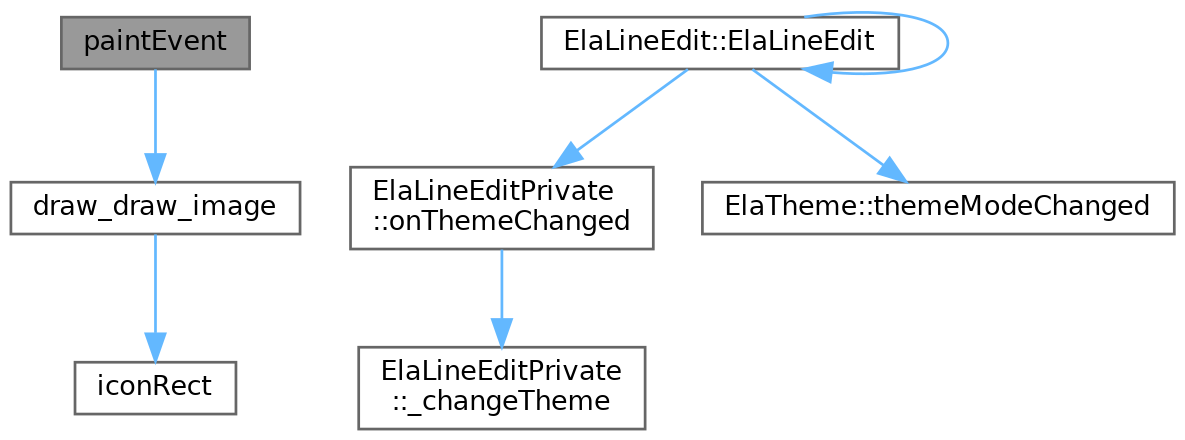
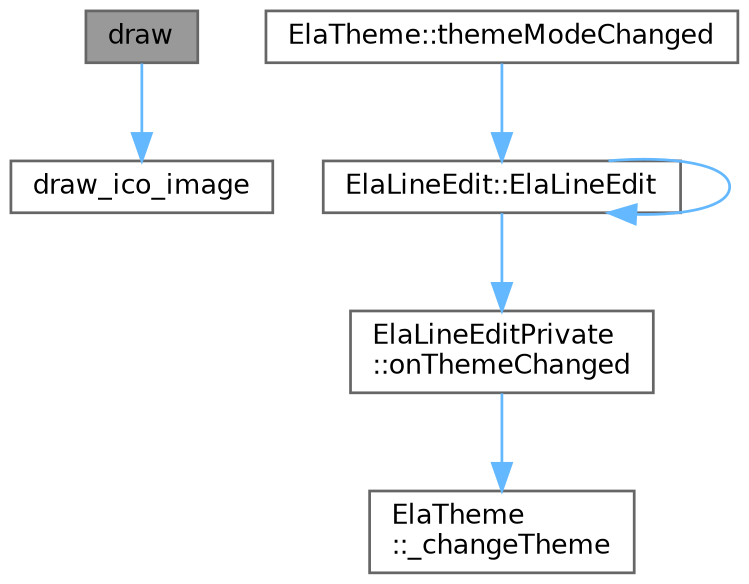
node "paintEvent": label "paintEvent" -> "draw"
edge "ElaLineEdit::ElaLineEdit" -> "ElaTheme::themeModeChanged": reversed
node "draw_draw_image": label "draw_draw_image" -> "draw_ico_image"
node "iconRect": removed
node "ElaLineEditPrivate ::_changeTheme": label "ElaLineEditPrivate ::_changeTheme" -> "ElaTheme ::_changeTheme"
